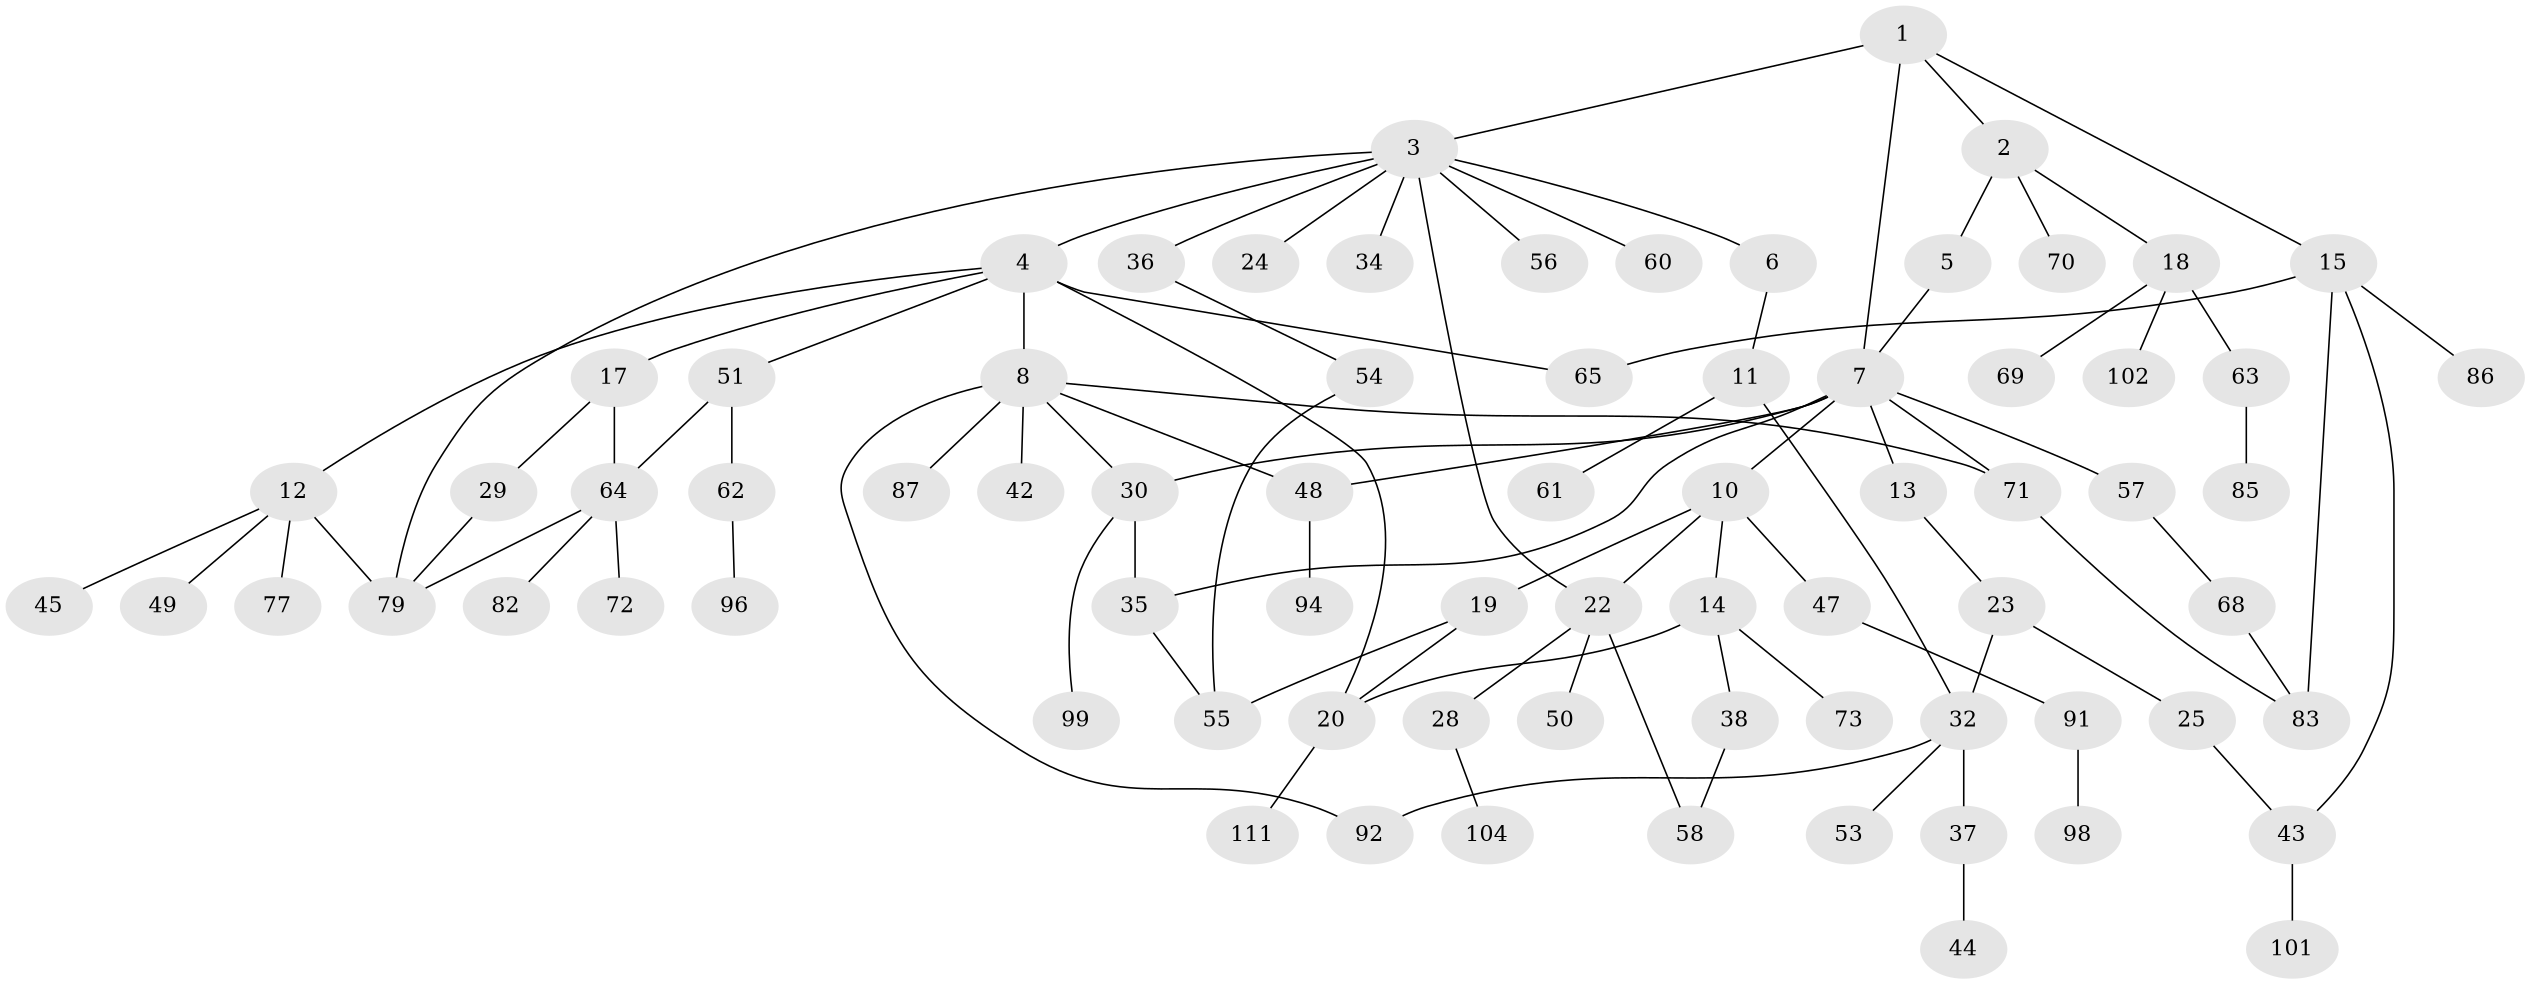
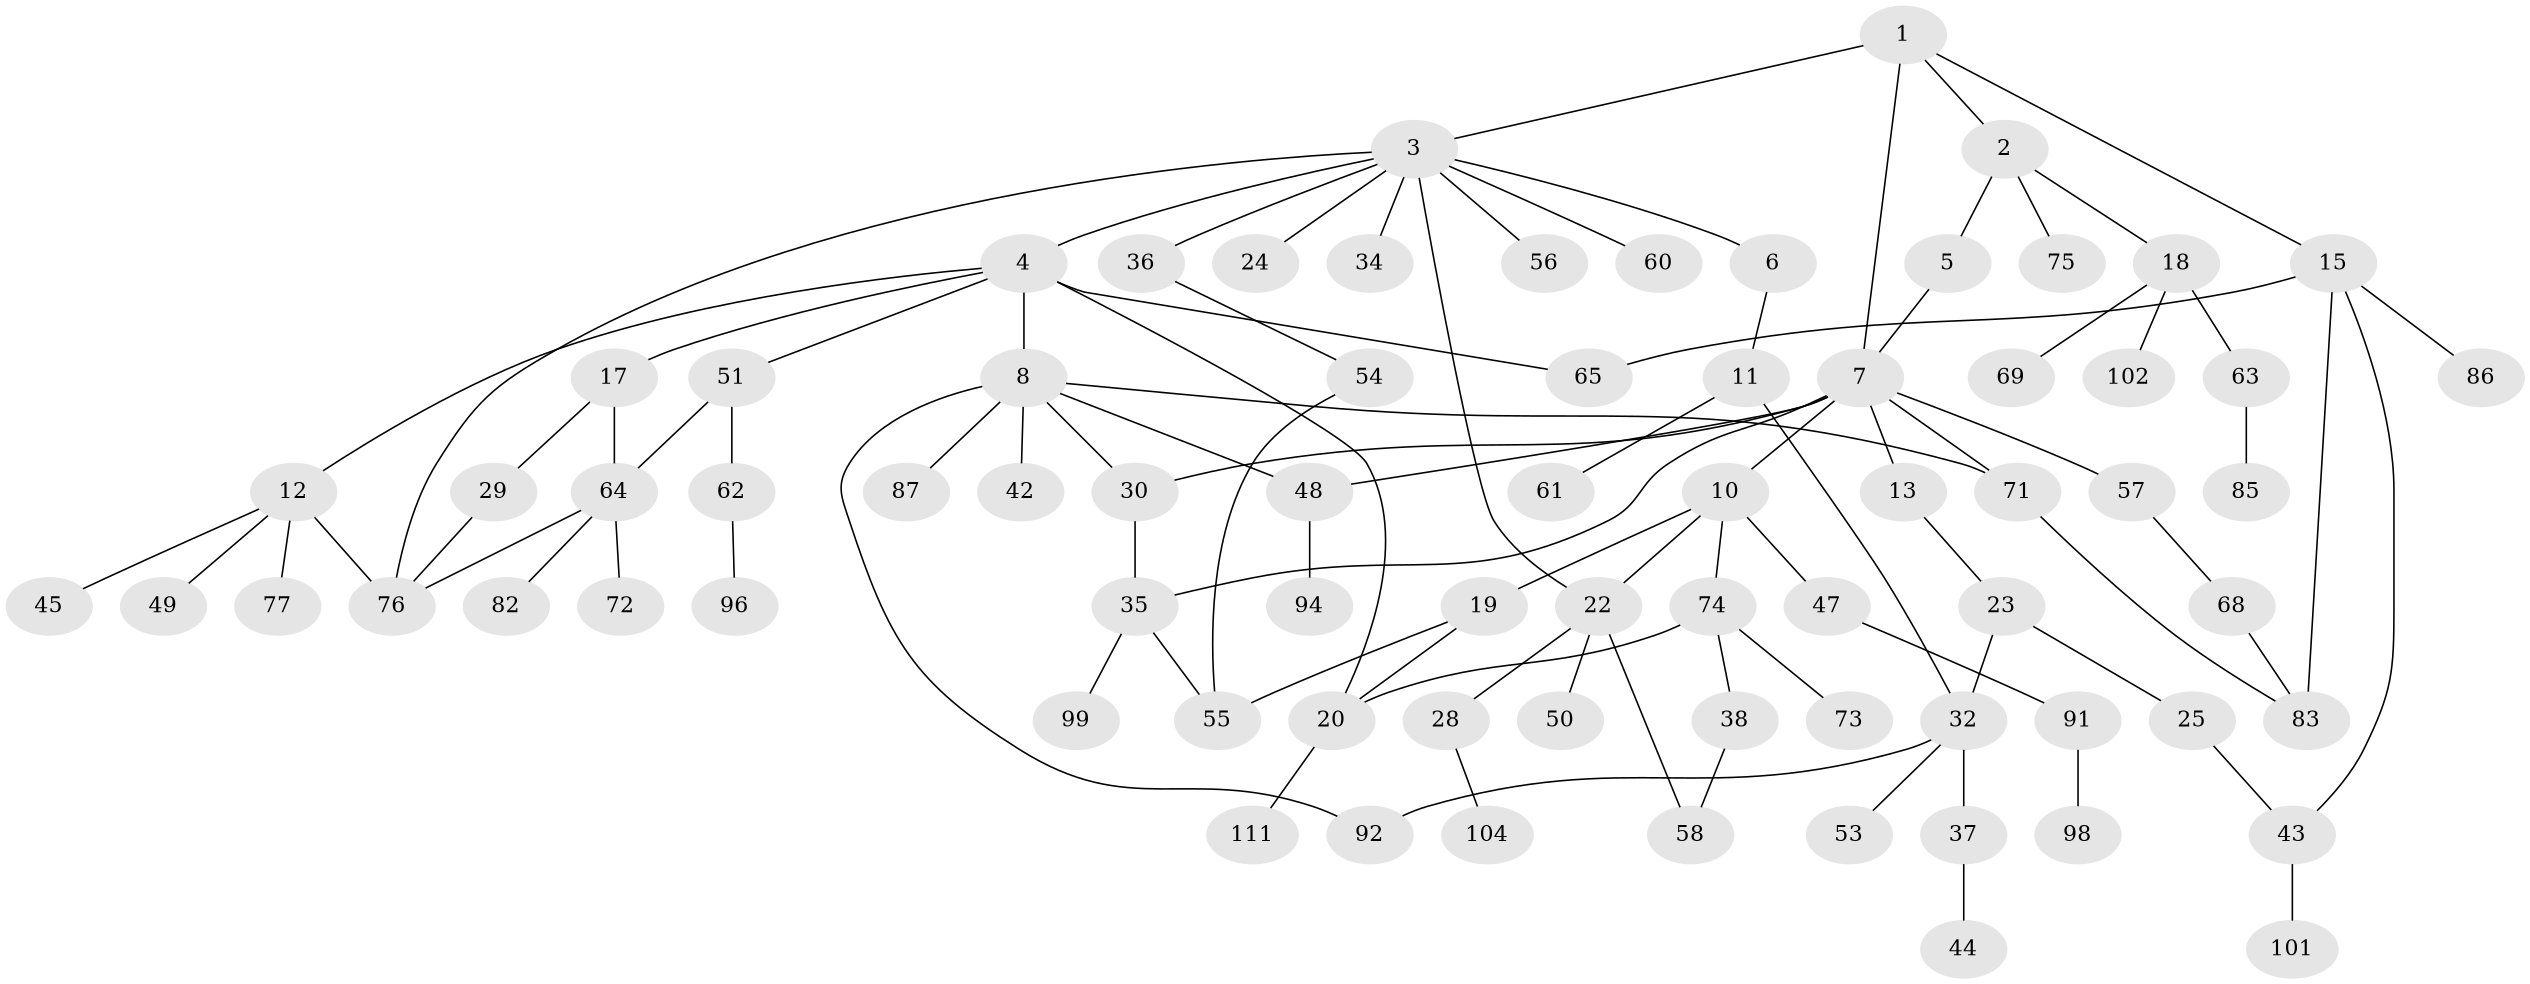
node "70": label "70" -> "75"
edge "30" -- "99": now "35" -- "99"
node "79": label "79" -> "76"
node "14": label "14" -> "74"
